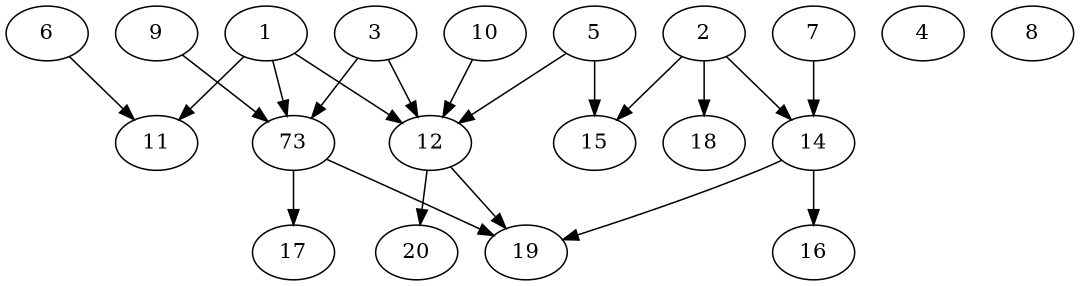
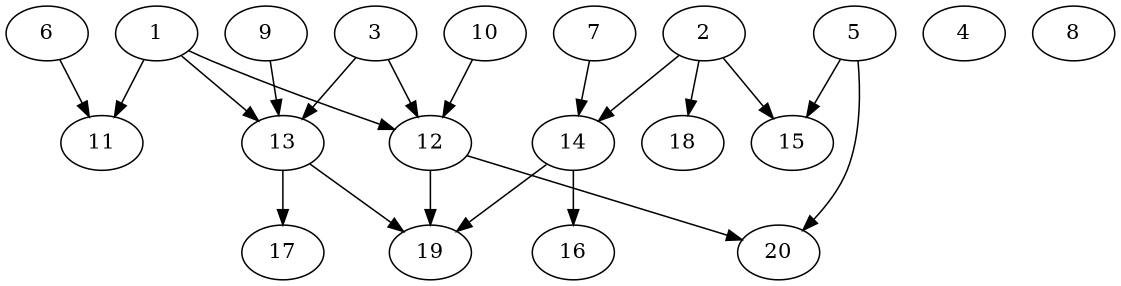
edge "5" -> "12": now "5" -> "20"
node "73": label "73" -> "13"
